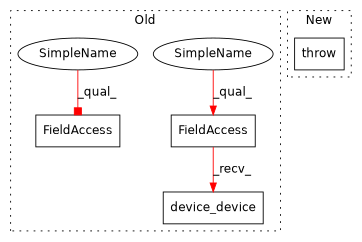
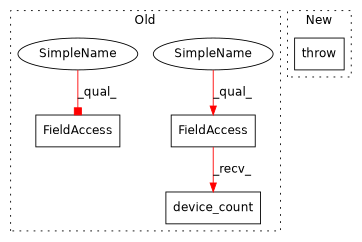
node "device_device": label "device_device" -> "device_count"
